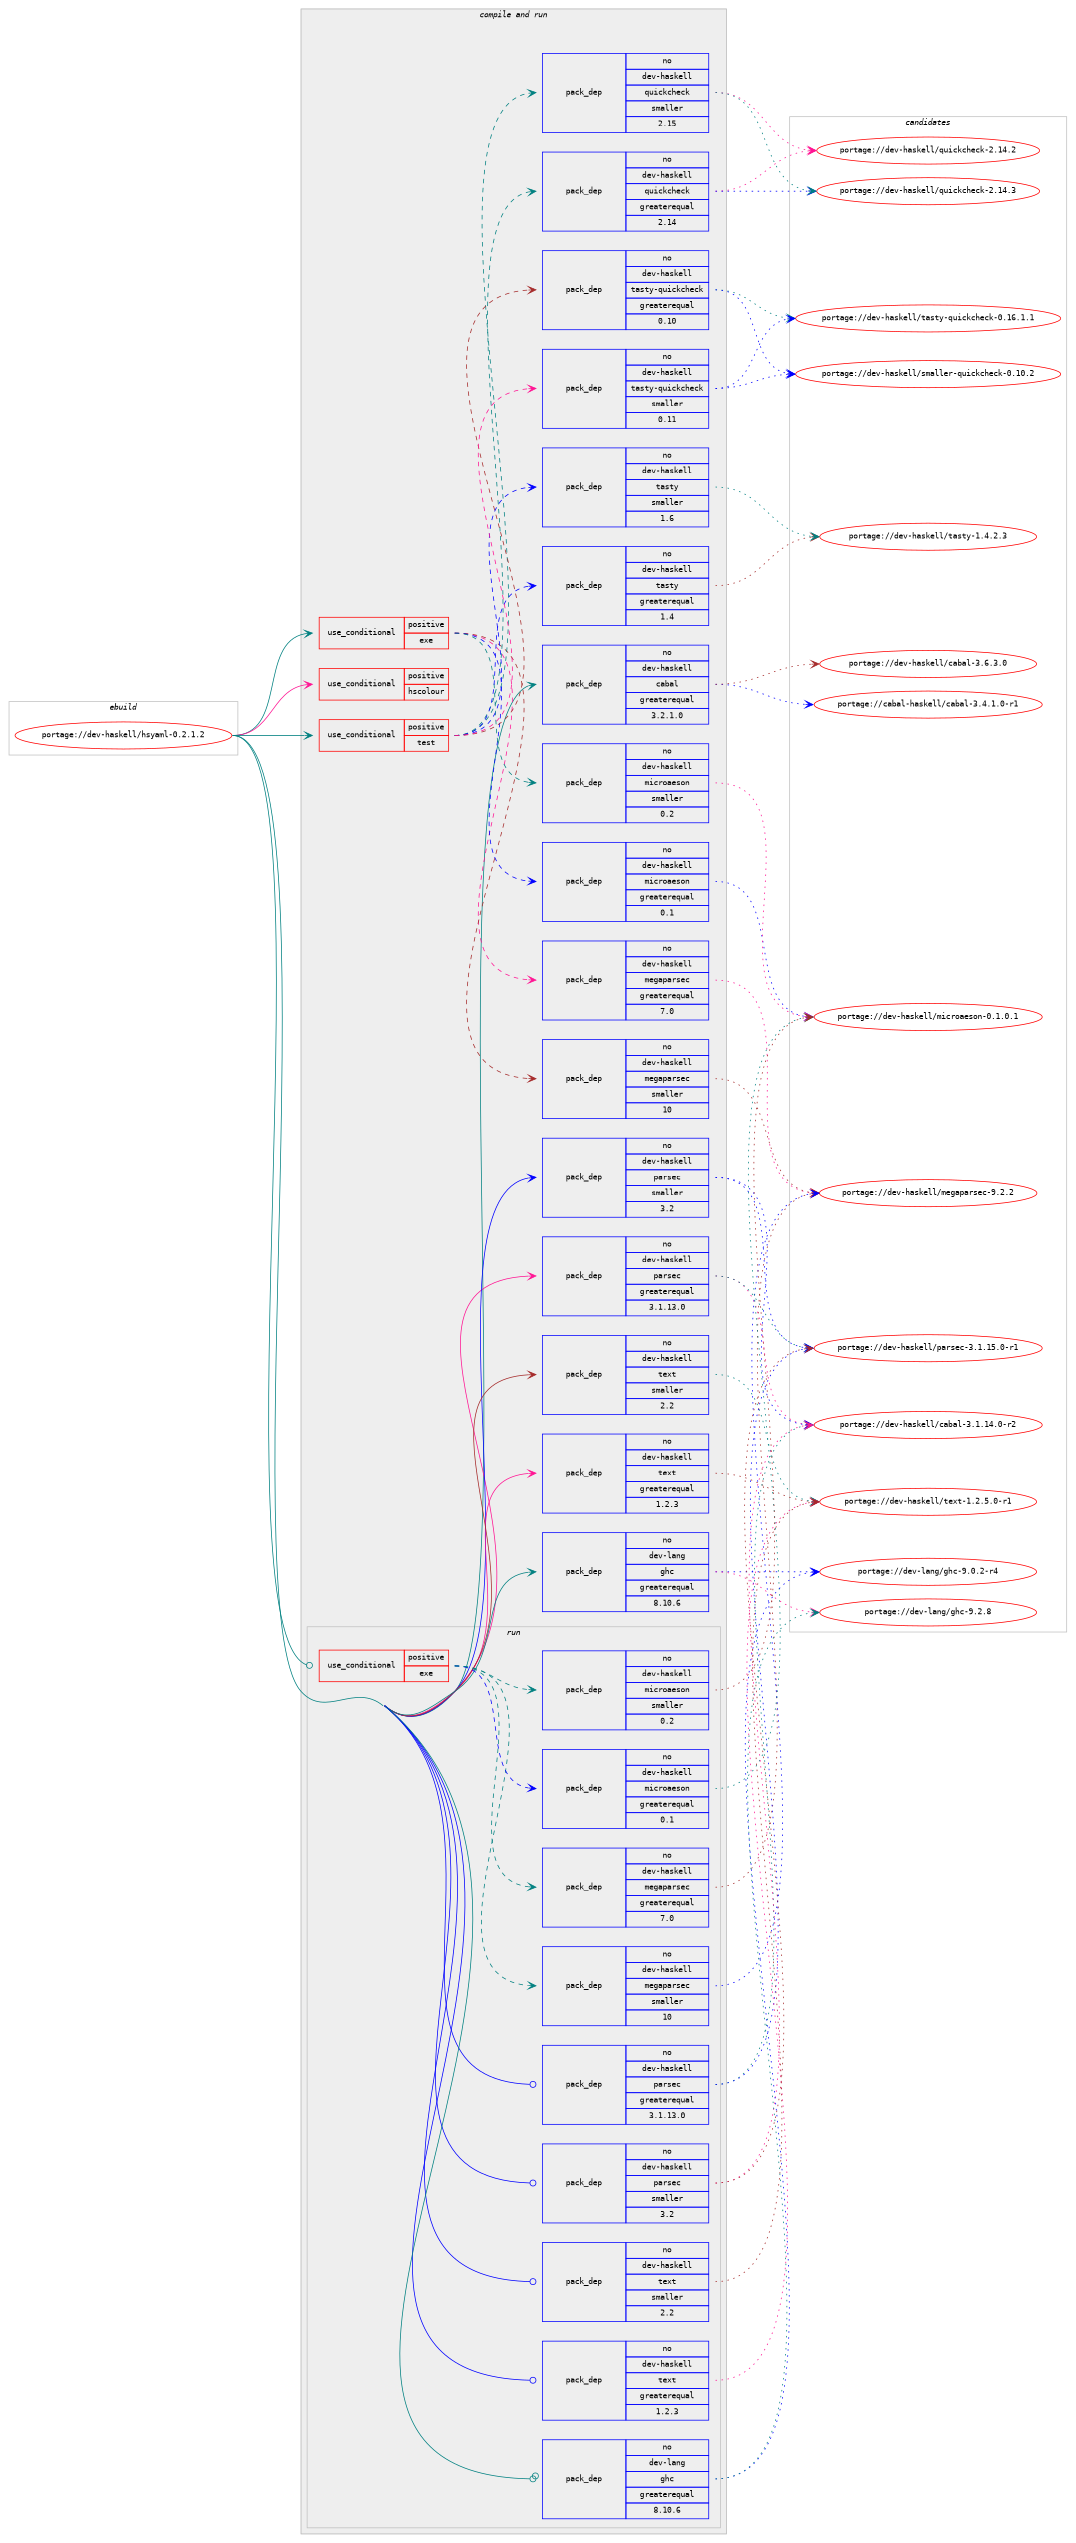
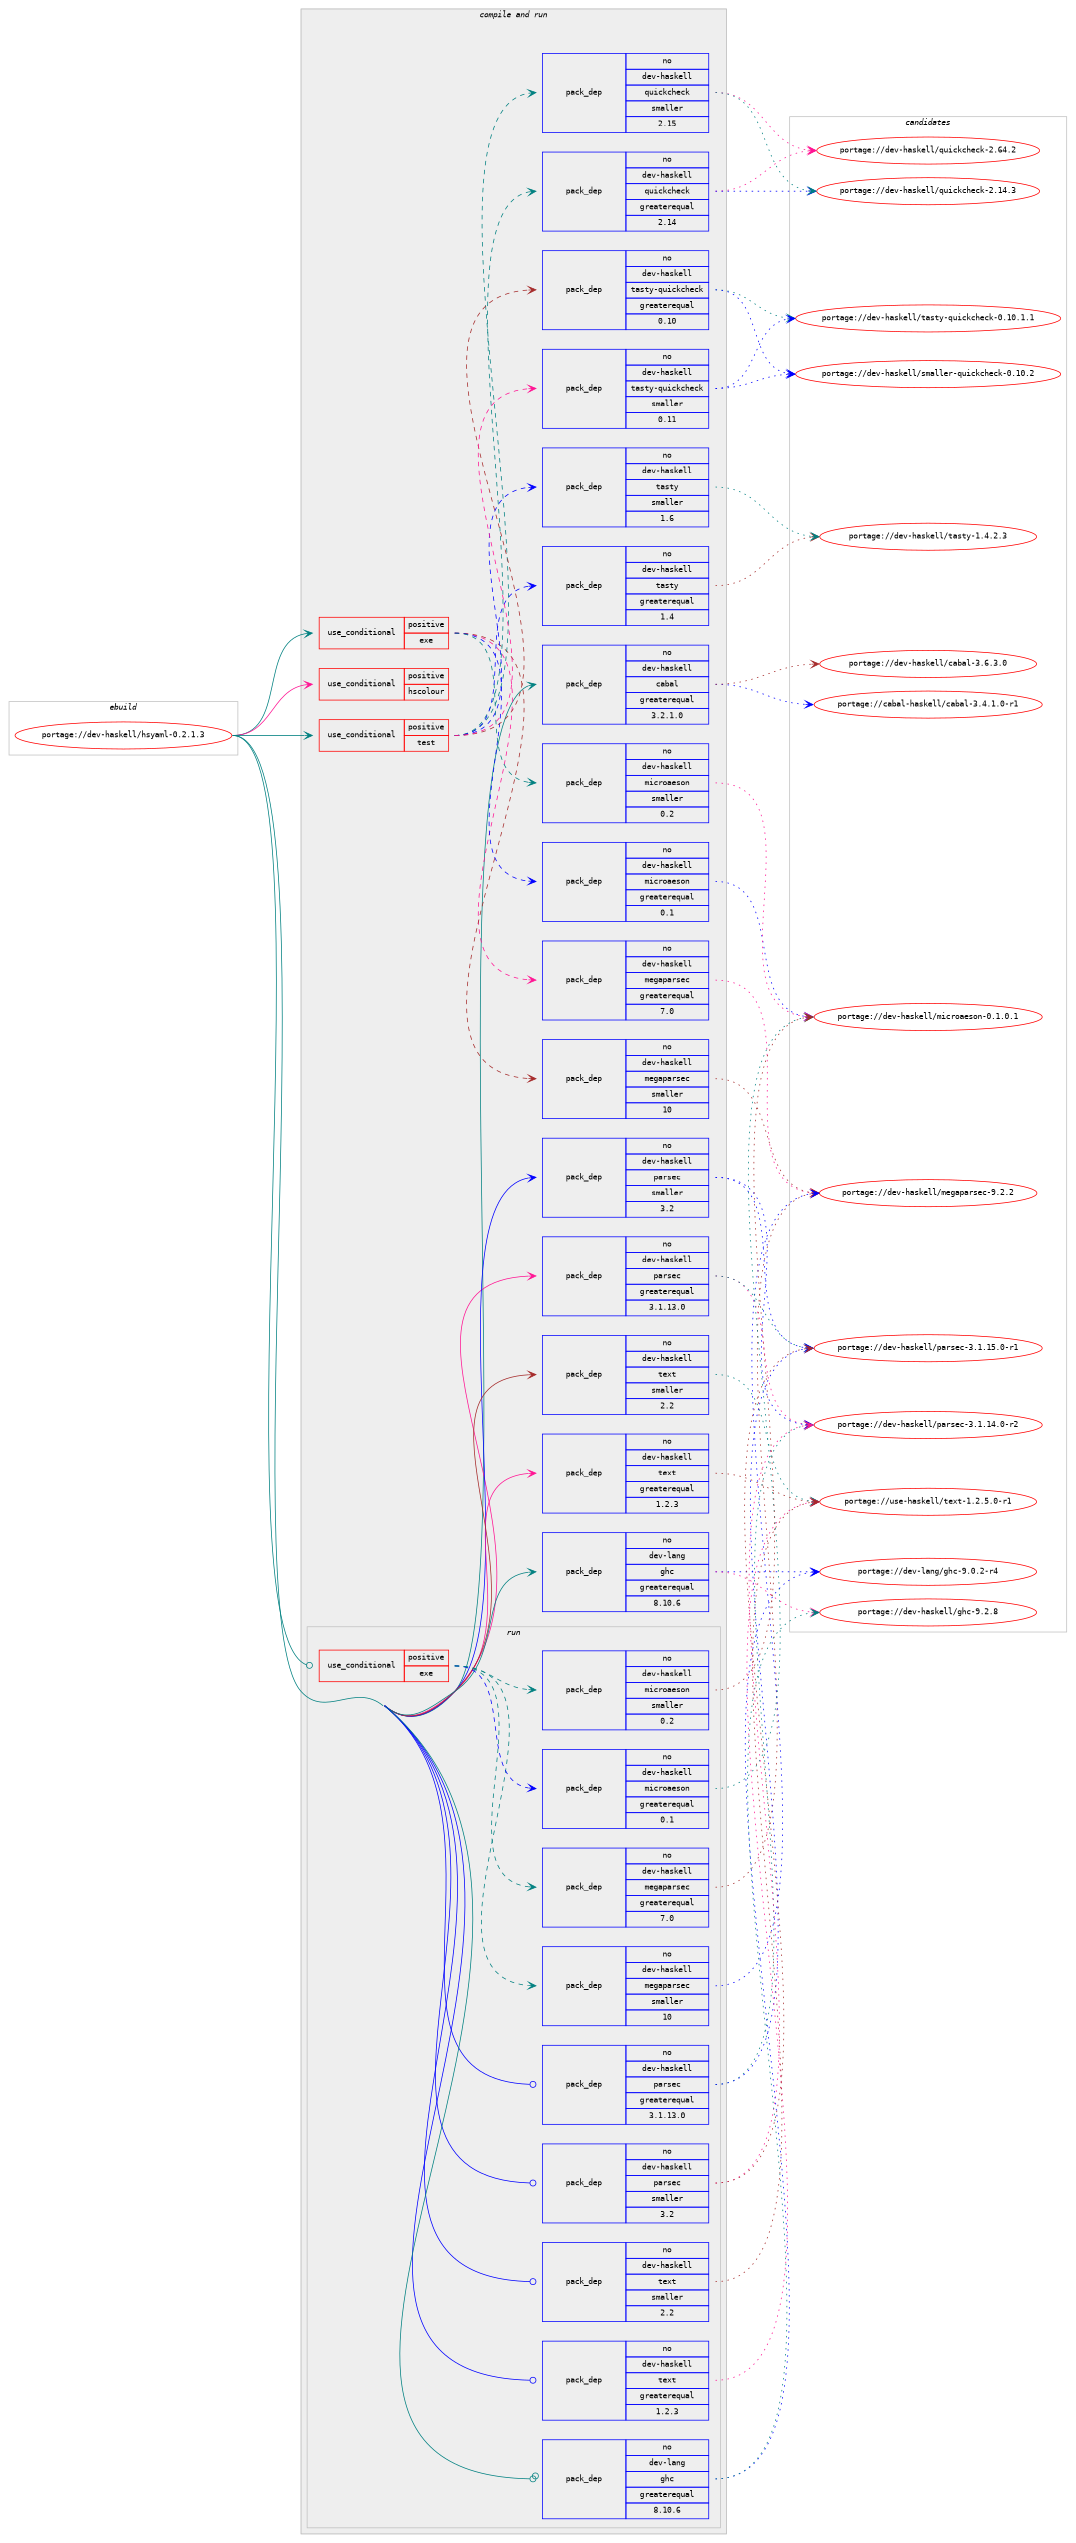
node "portage://dev-haskell/quickcheck-2.14.2": label "portage://dev-haskell/quickcheck-2.14.2" -> "portage://dev-haskell/quickcheck-2.64.2"
node "portage://dev-haskell/tasty-quickcheck-0.16.1.1": label "portage://dev-haskell/tasty-quickcheck-0.16.1.1" -> "portage://dev-haskell/tasty-quickcheck-0.10.1.1"
node "portage://dev-haskell/hsyaml-0.2.1.2": label "portage://dev-haskell/hsyaml-0.2.1.2" -> "portage://dev-haskell/hsyaml-0.2.1.3"
node "portage://dev-haskell/cabal-3.1.14.0-r2": label "portage://dev-haskell/cabal-3.1.14.0-r2" -> "portage://dev-haskell/parsec-3.1.14.0-r2"
node "portage://dev-haskell/text-1.2.5.0-r1": label "portage://dev-haskell/text-1.2.5.0-r1" -> "portage://use-haskell/text-1.2.5.0-r1"
node "portage://dev-lang/ghc-9.2.8": label "portage://dev-lang/ghc-9.2.8" -> "portage://dev-haskell/ghc-9.2.8"
